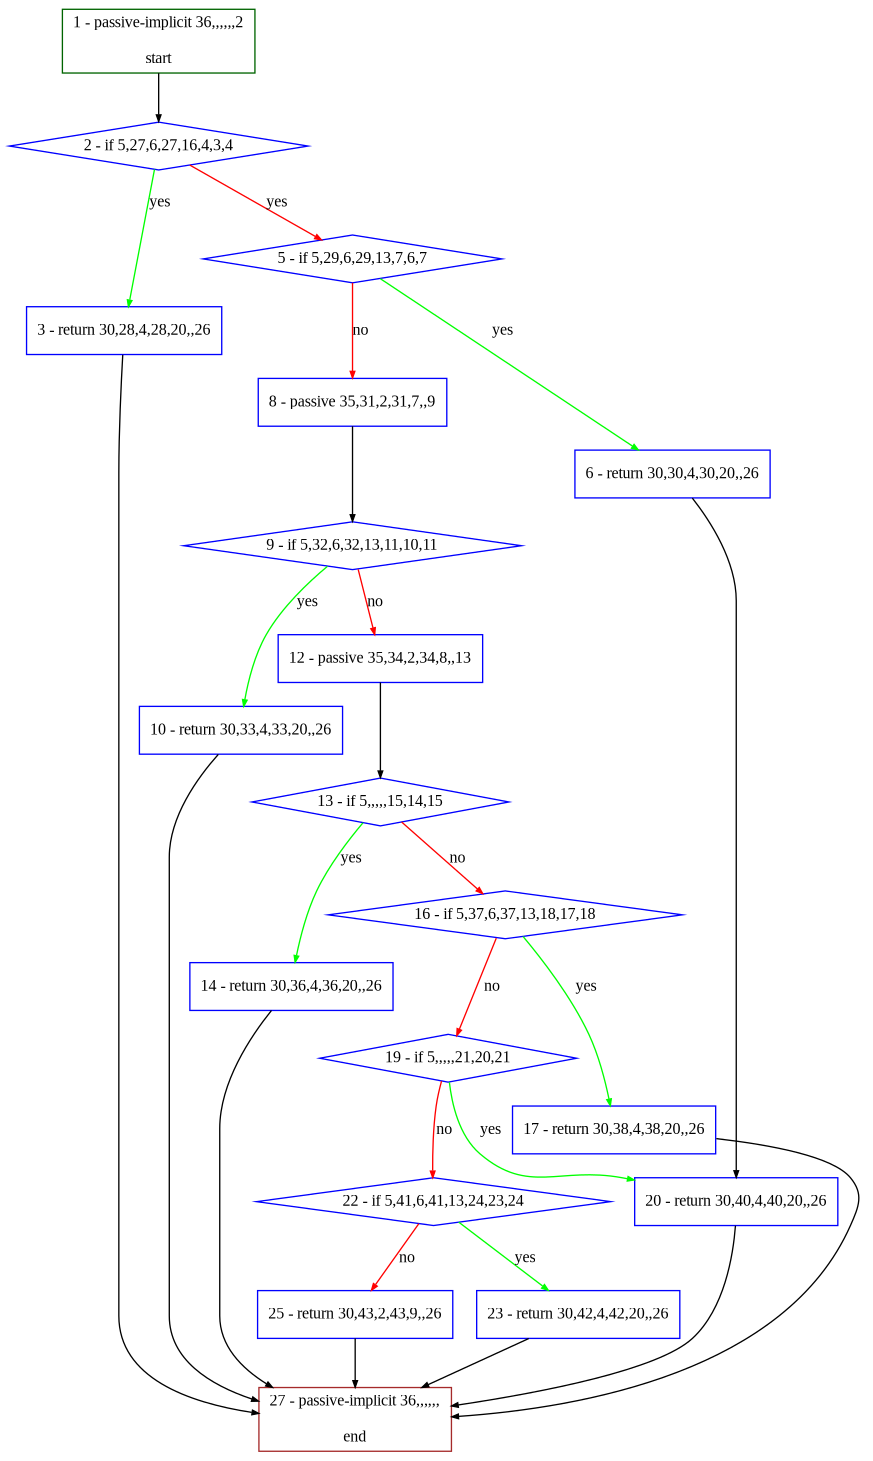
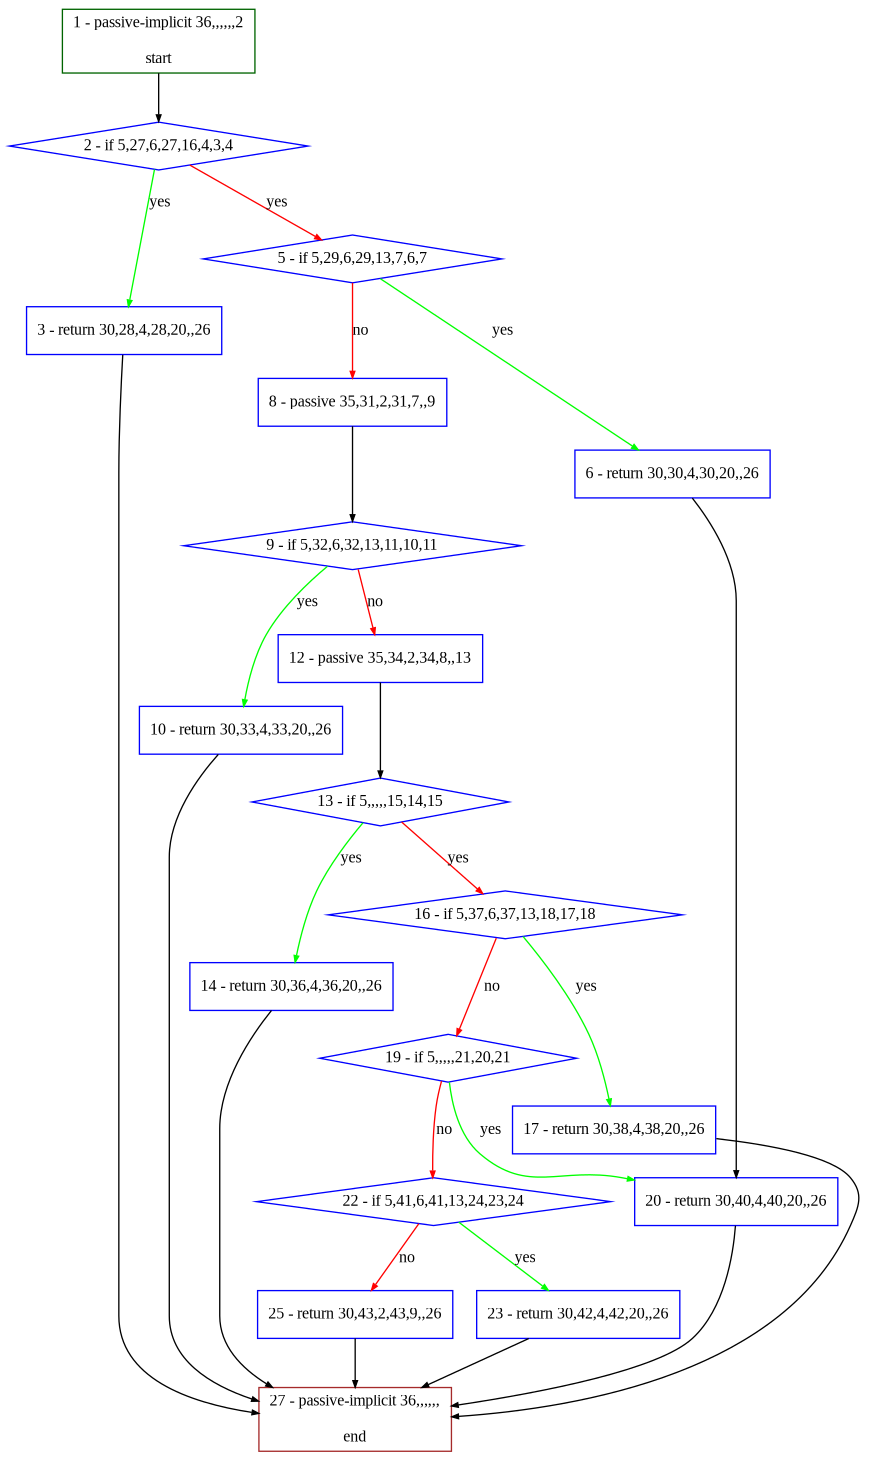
edge "13 - if 5,,,,,15,14,15" -> "16 - if 5,37,6,37,13,18,17,18": label "no" -> "yes"
